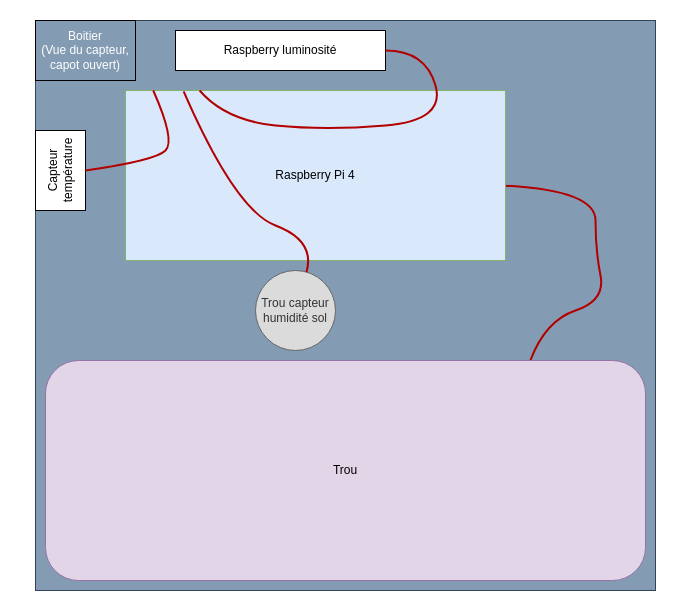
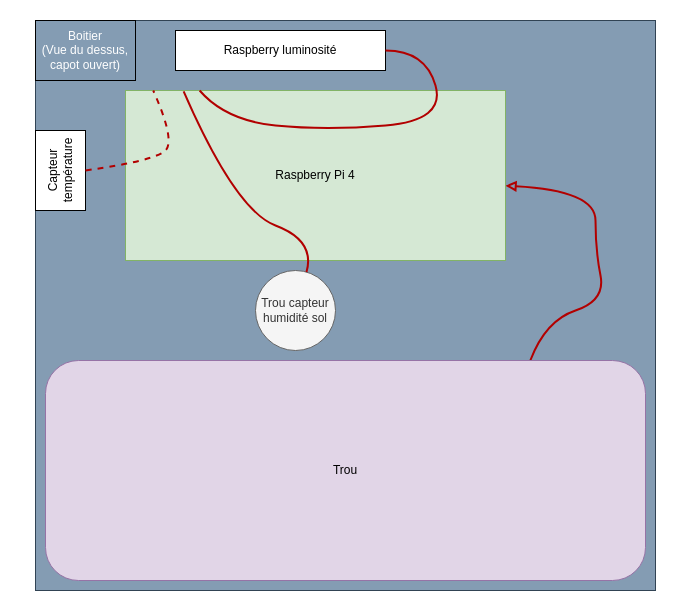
node "Boitier (Vue du capteur, capot ouvert)": label "Boitier (Vue du capteur, capot ouvert)" -> "Boitier (Vue du dessus, capot ouvert)"
edge "Capteur température" -- "Raspberry Pi 4": style solid -> dashed
node "Raspberry Pi 4": fillcolor #dae8fc -> #d5e8d4
edge "Raspberry Pi 4" -- "Trou": arrowhead none -> block
node "Trou capteur humidité sol": fillcolor #dbdbdb -> #f5f5f5
